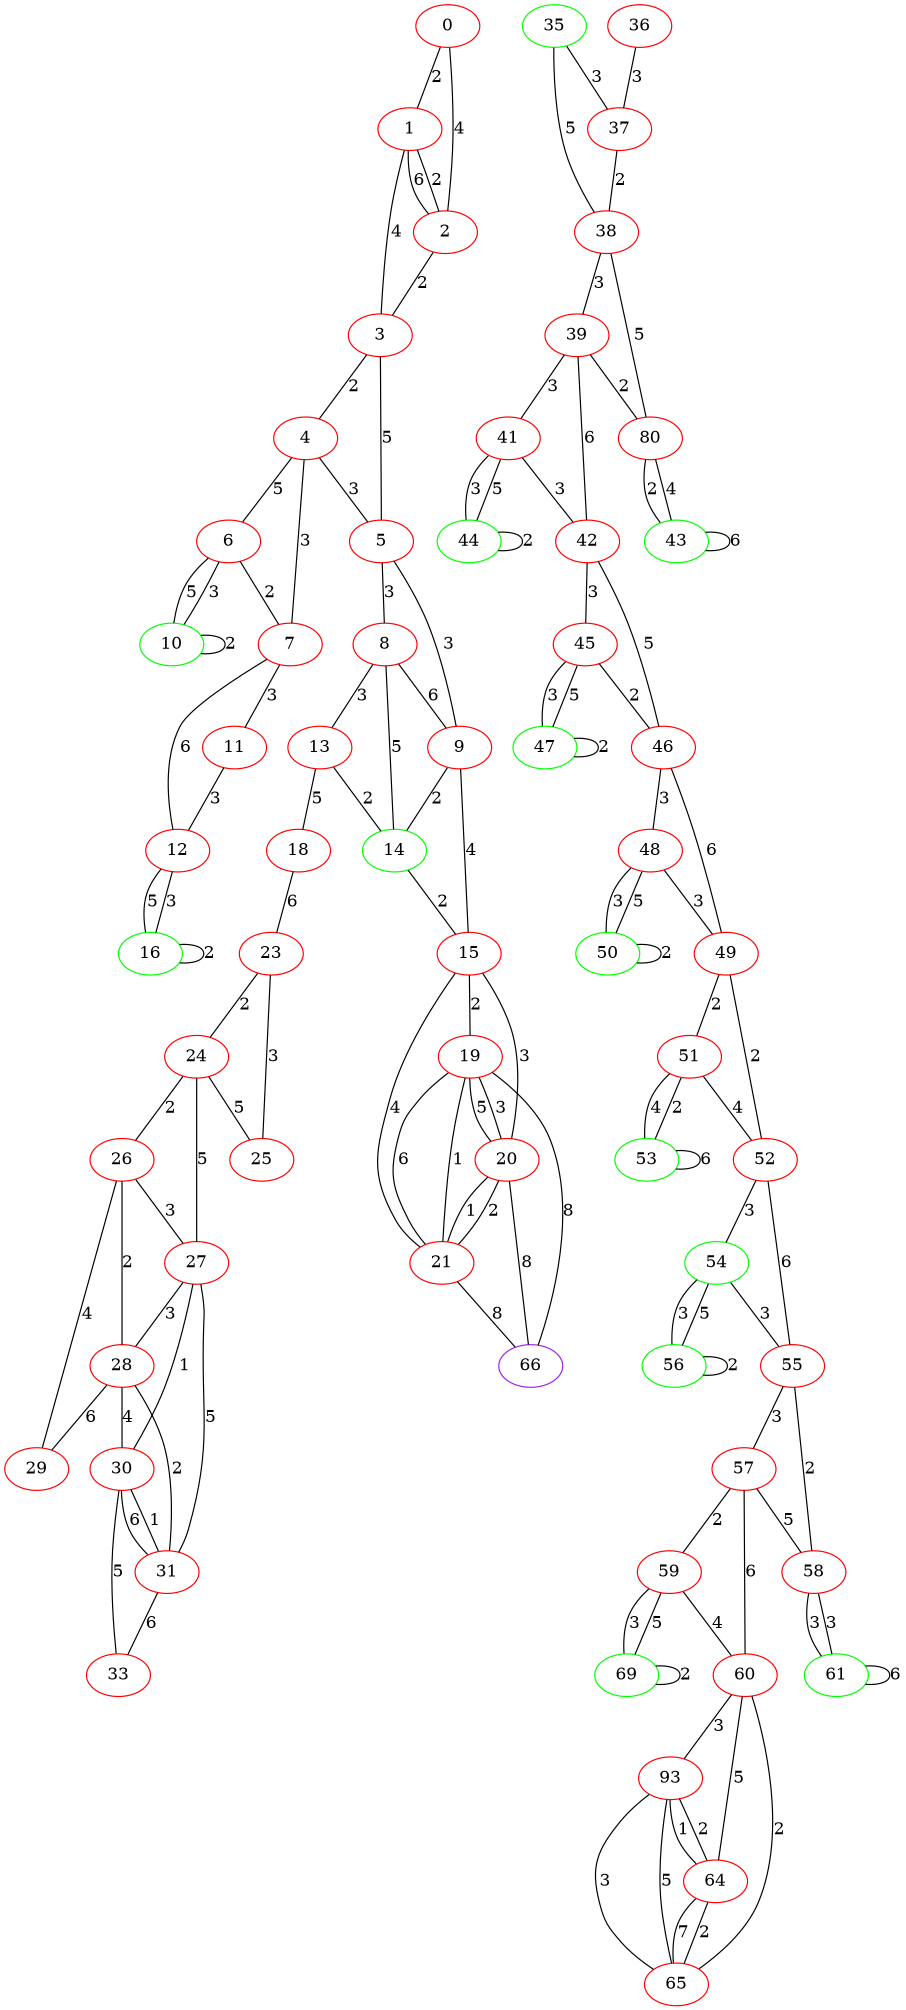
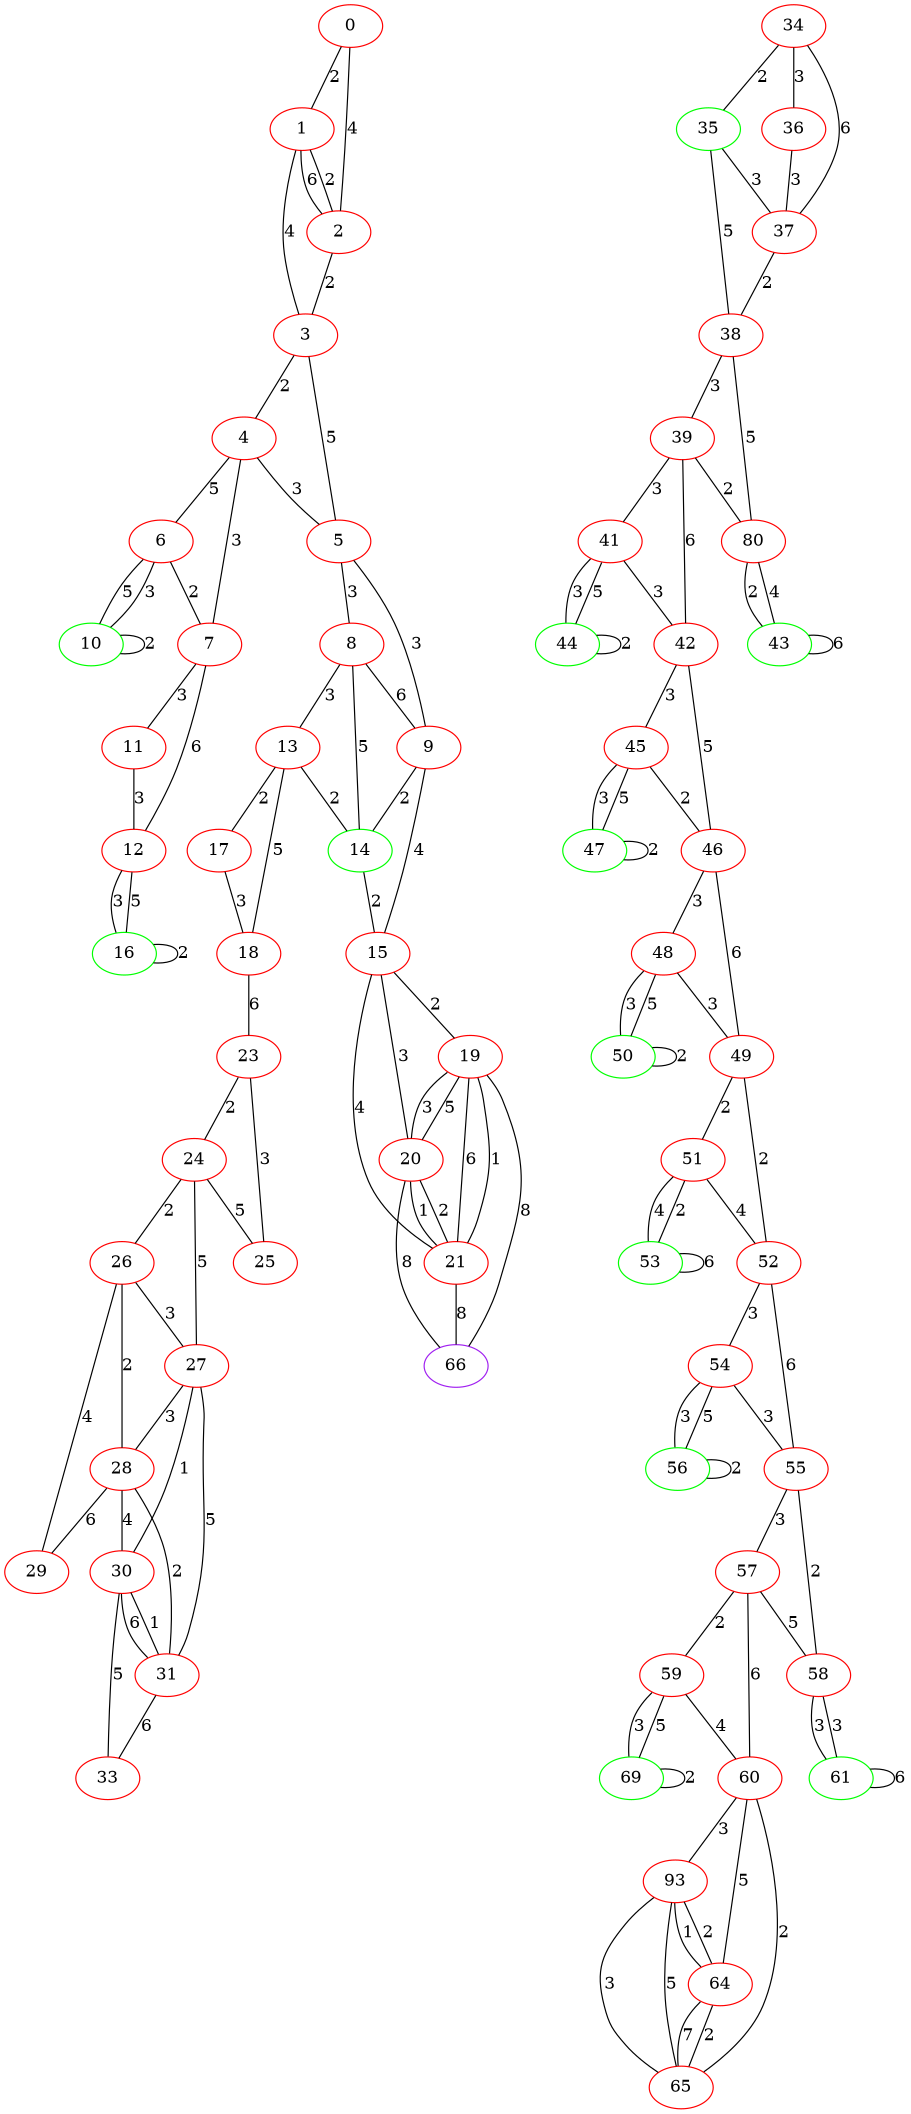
node "34": added
node "17": added
node "54": color green -> red
